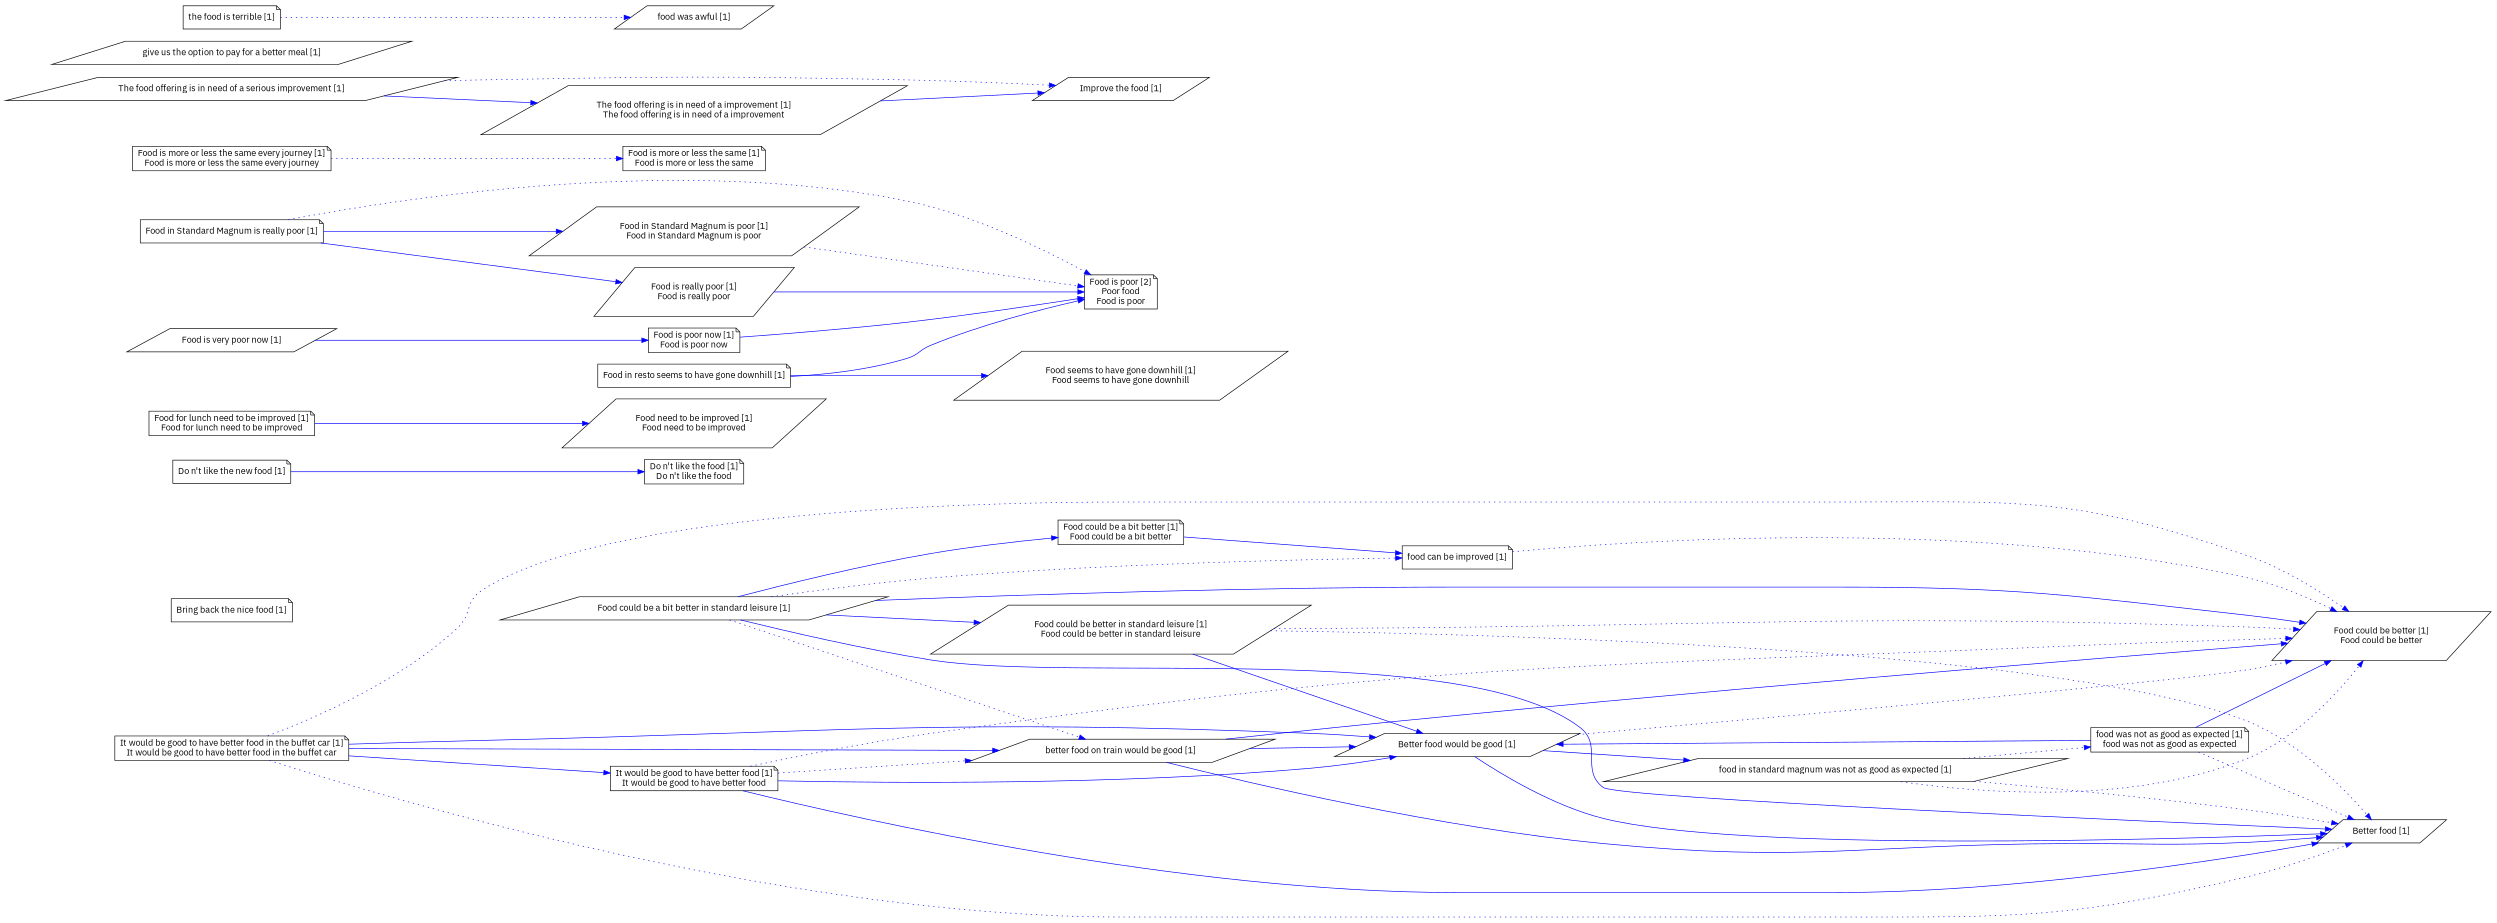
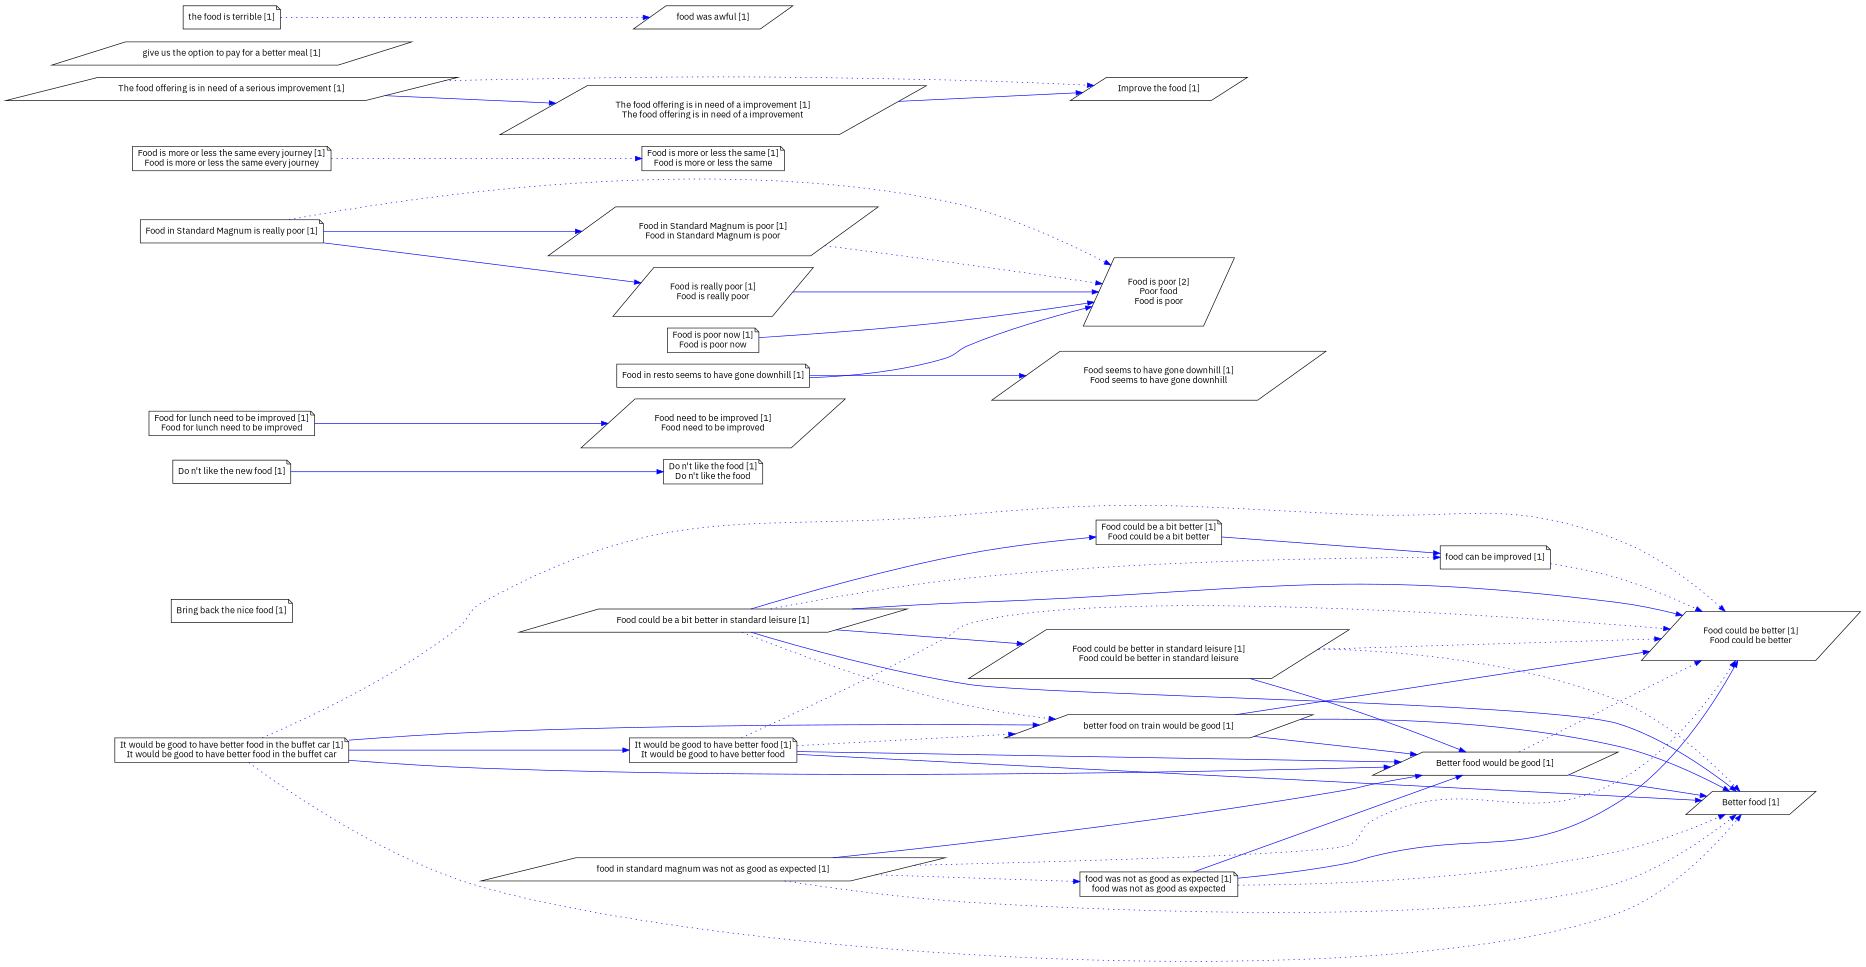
node "Food is poor [2] Poor food Food is poor": shape note -> parallelogram
node "Food is very poor now [1]": removed
edge "Better food would be good [1]" -> "food in standard magnum was not as good as expected [1]": reversed
